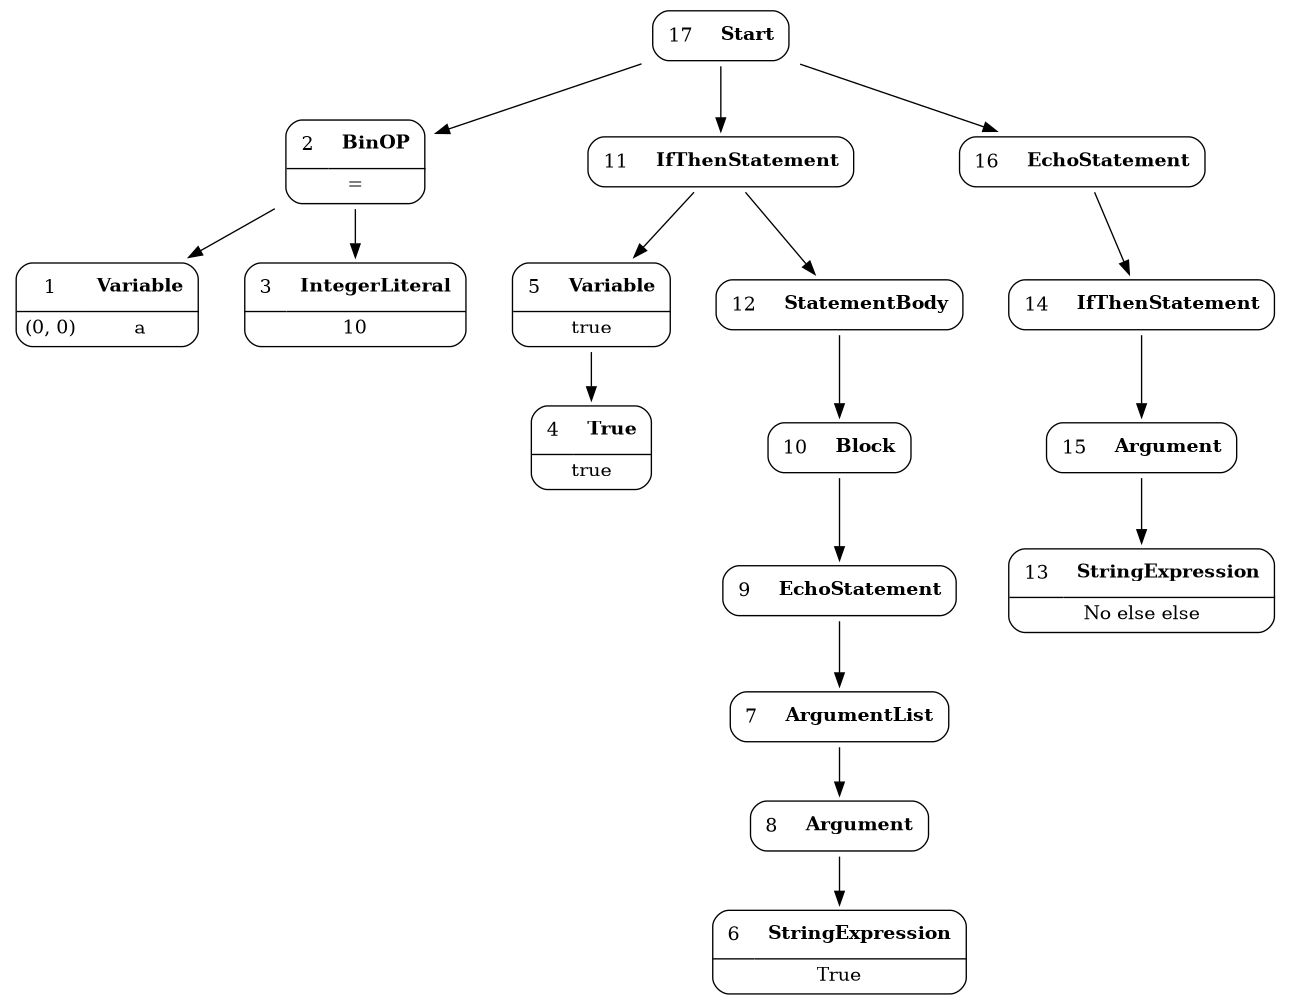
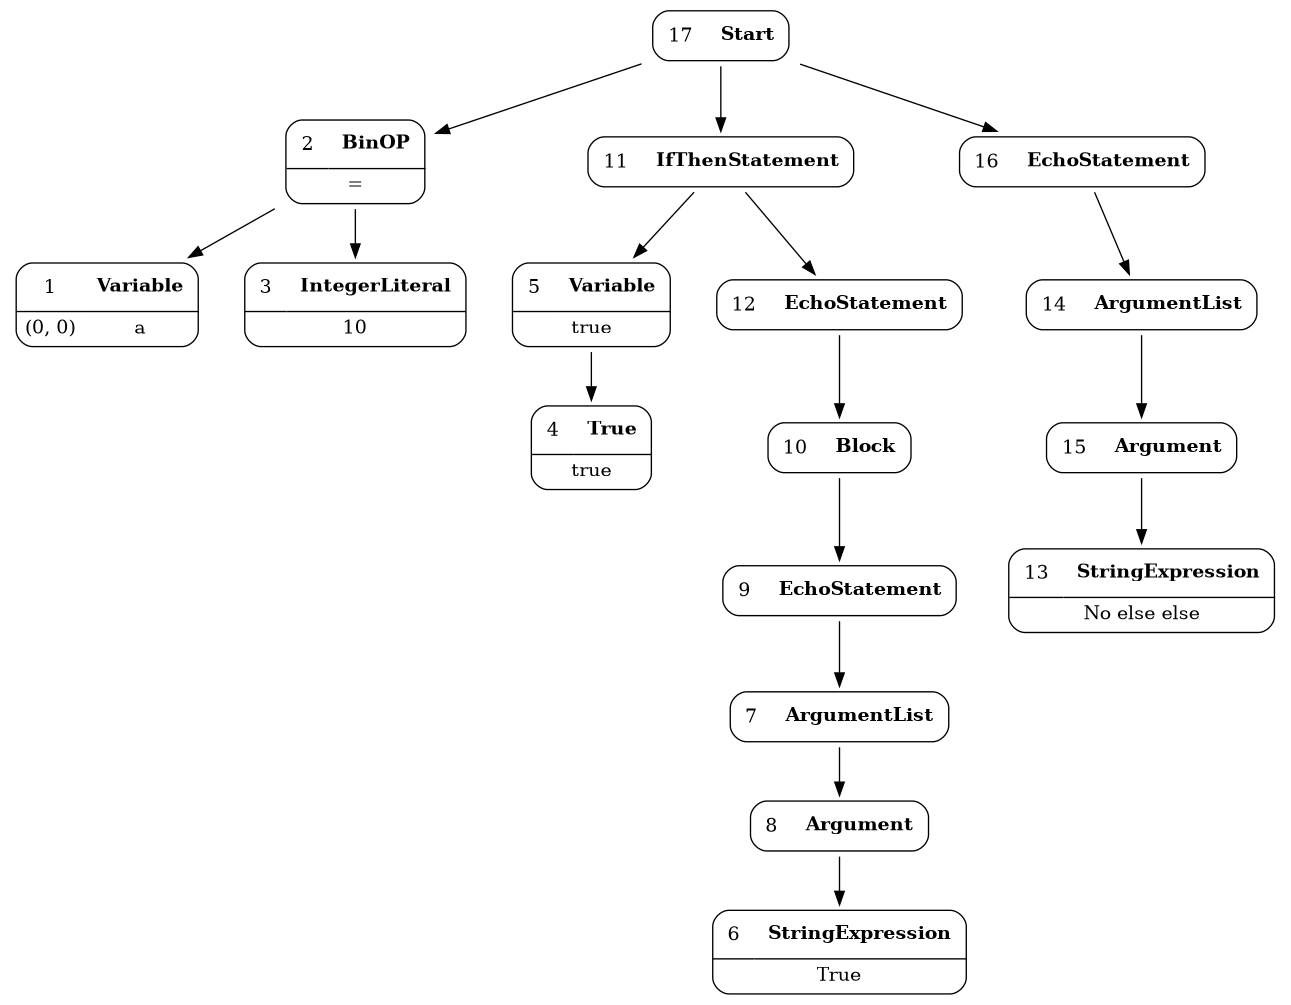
node "12": text "StatementBody" -> "EchoStatement"
node "14": text "IfThenStatement" -> "ArgumentList"
